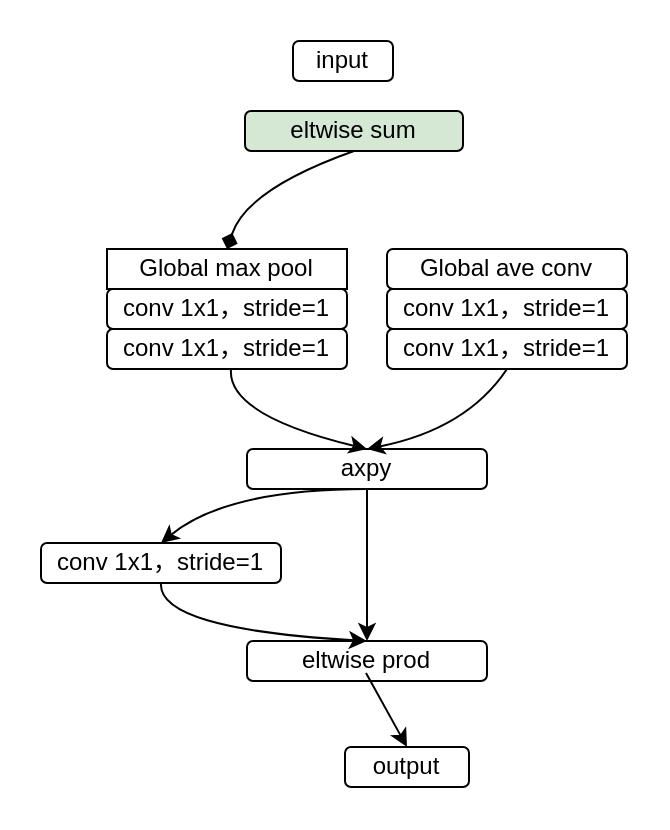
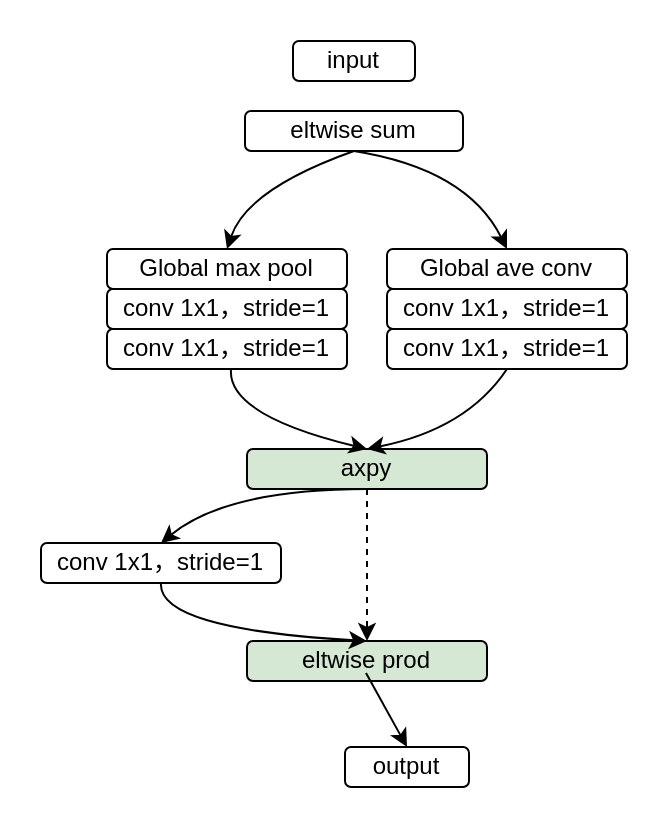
node "input": size 100x40 -> 122x40
node "eltwise sum": fillcolor #d5e8d4 -> #ffffff
edge "eltwise sum" -> "Global ave conv": added
edge "eltwise sum" -> "Global max pool": arrowhead diamond -> classic
node "Global max pool": shape rectangle -> rounded rectangle
node "axpy": fillcolor #ffffff -> #d5e8d4
edge "axpy" -> "eltwise prod": style solid -> dashed
node "eltwise prod": fillcolor #ffffff -> #d5e8d4
